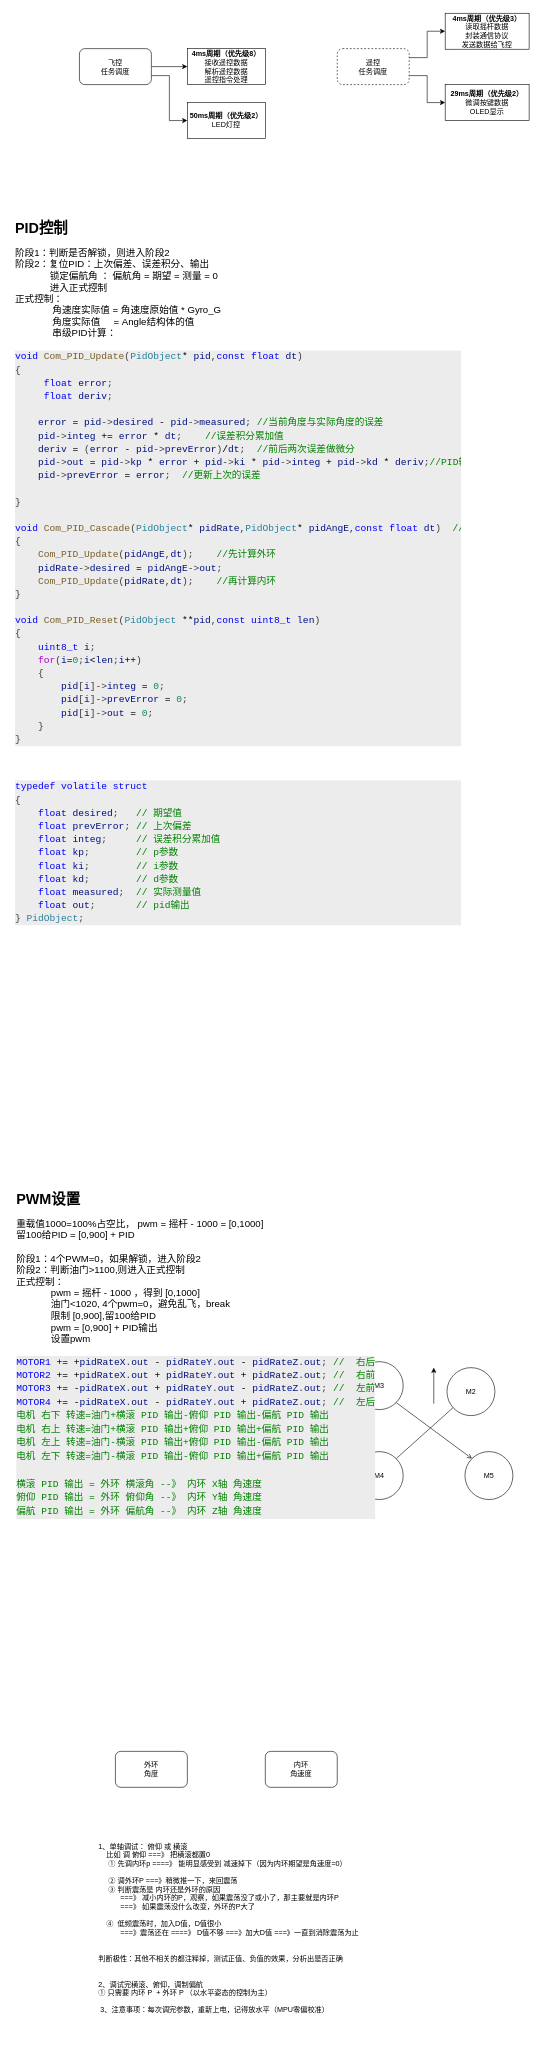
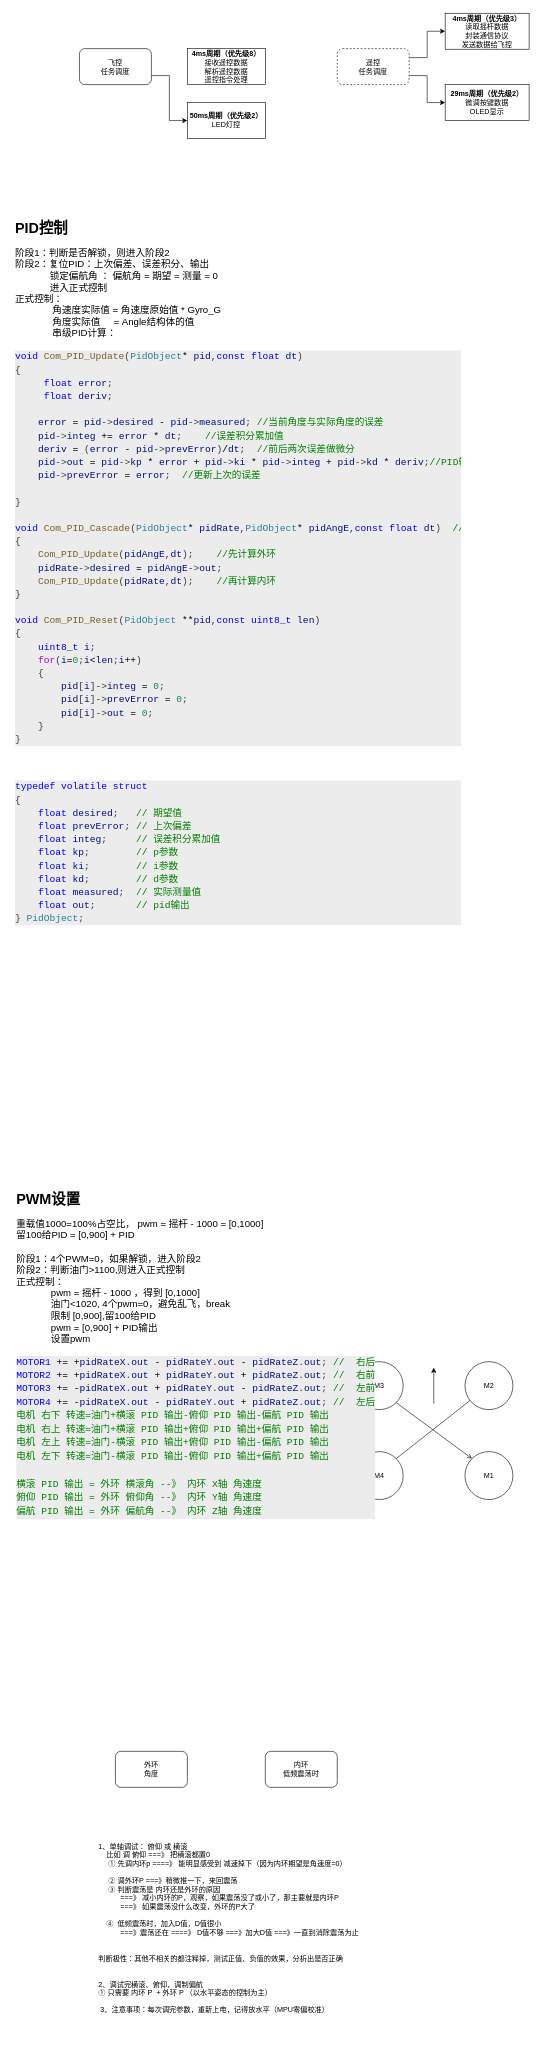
edge "飞控 任务调度" -> "4ms周期（优先级8） 接收遥控数据 解析遥控数据 遥控指令处理": removed
node "M2": moved (471, 1392) -> (489, 1386)
node "M5": label "M5" -> "M1"
node "内环 角速度": label "内环 角速度" -> "内环 低频震荡时"
